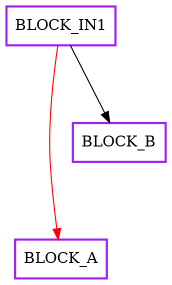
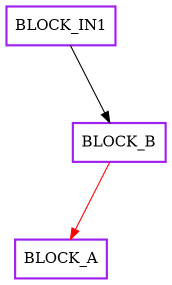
edge "BLOCK_IN1" -> "BLOCK_A": now "BLOCK_B" -> "BLOCK_A"
